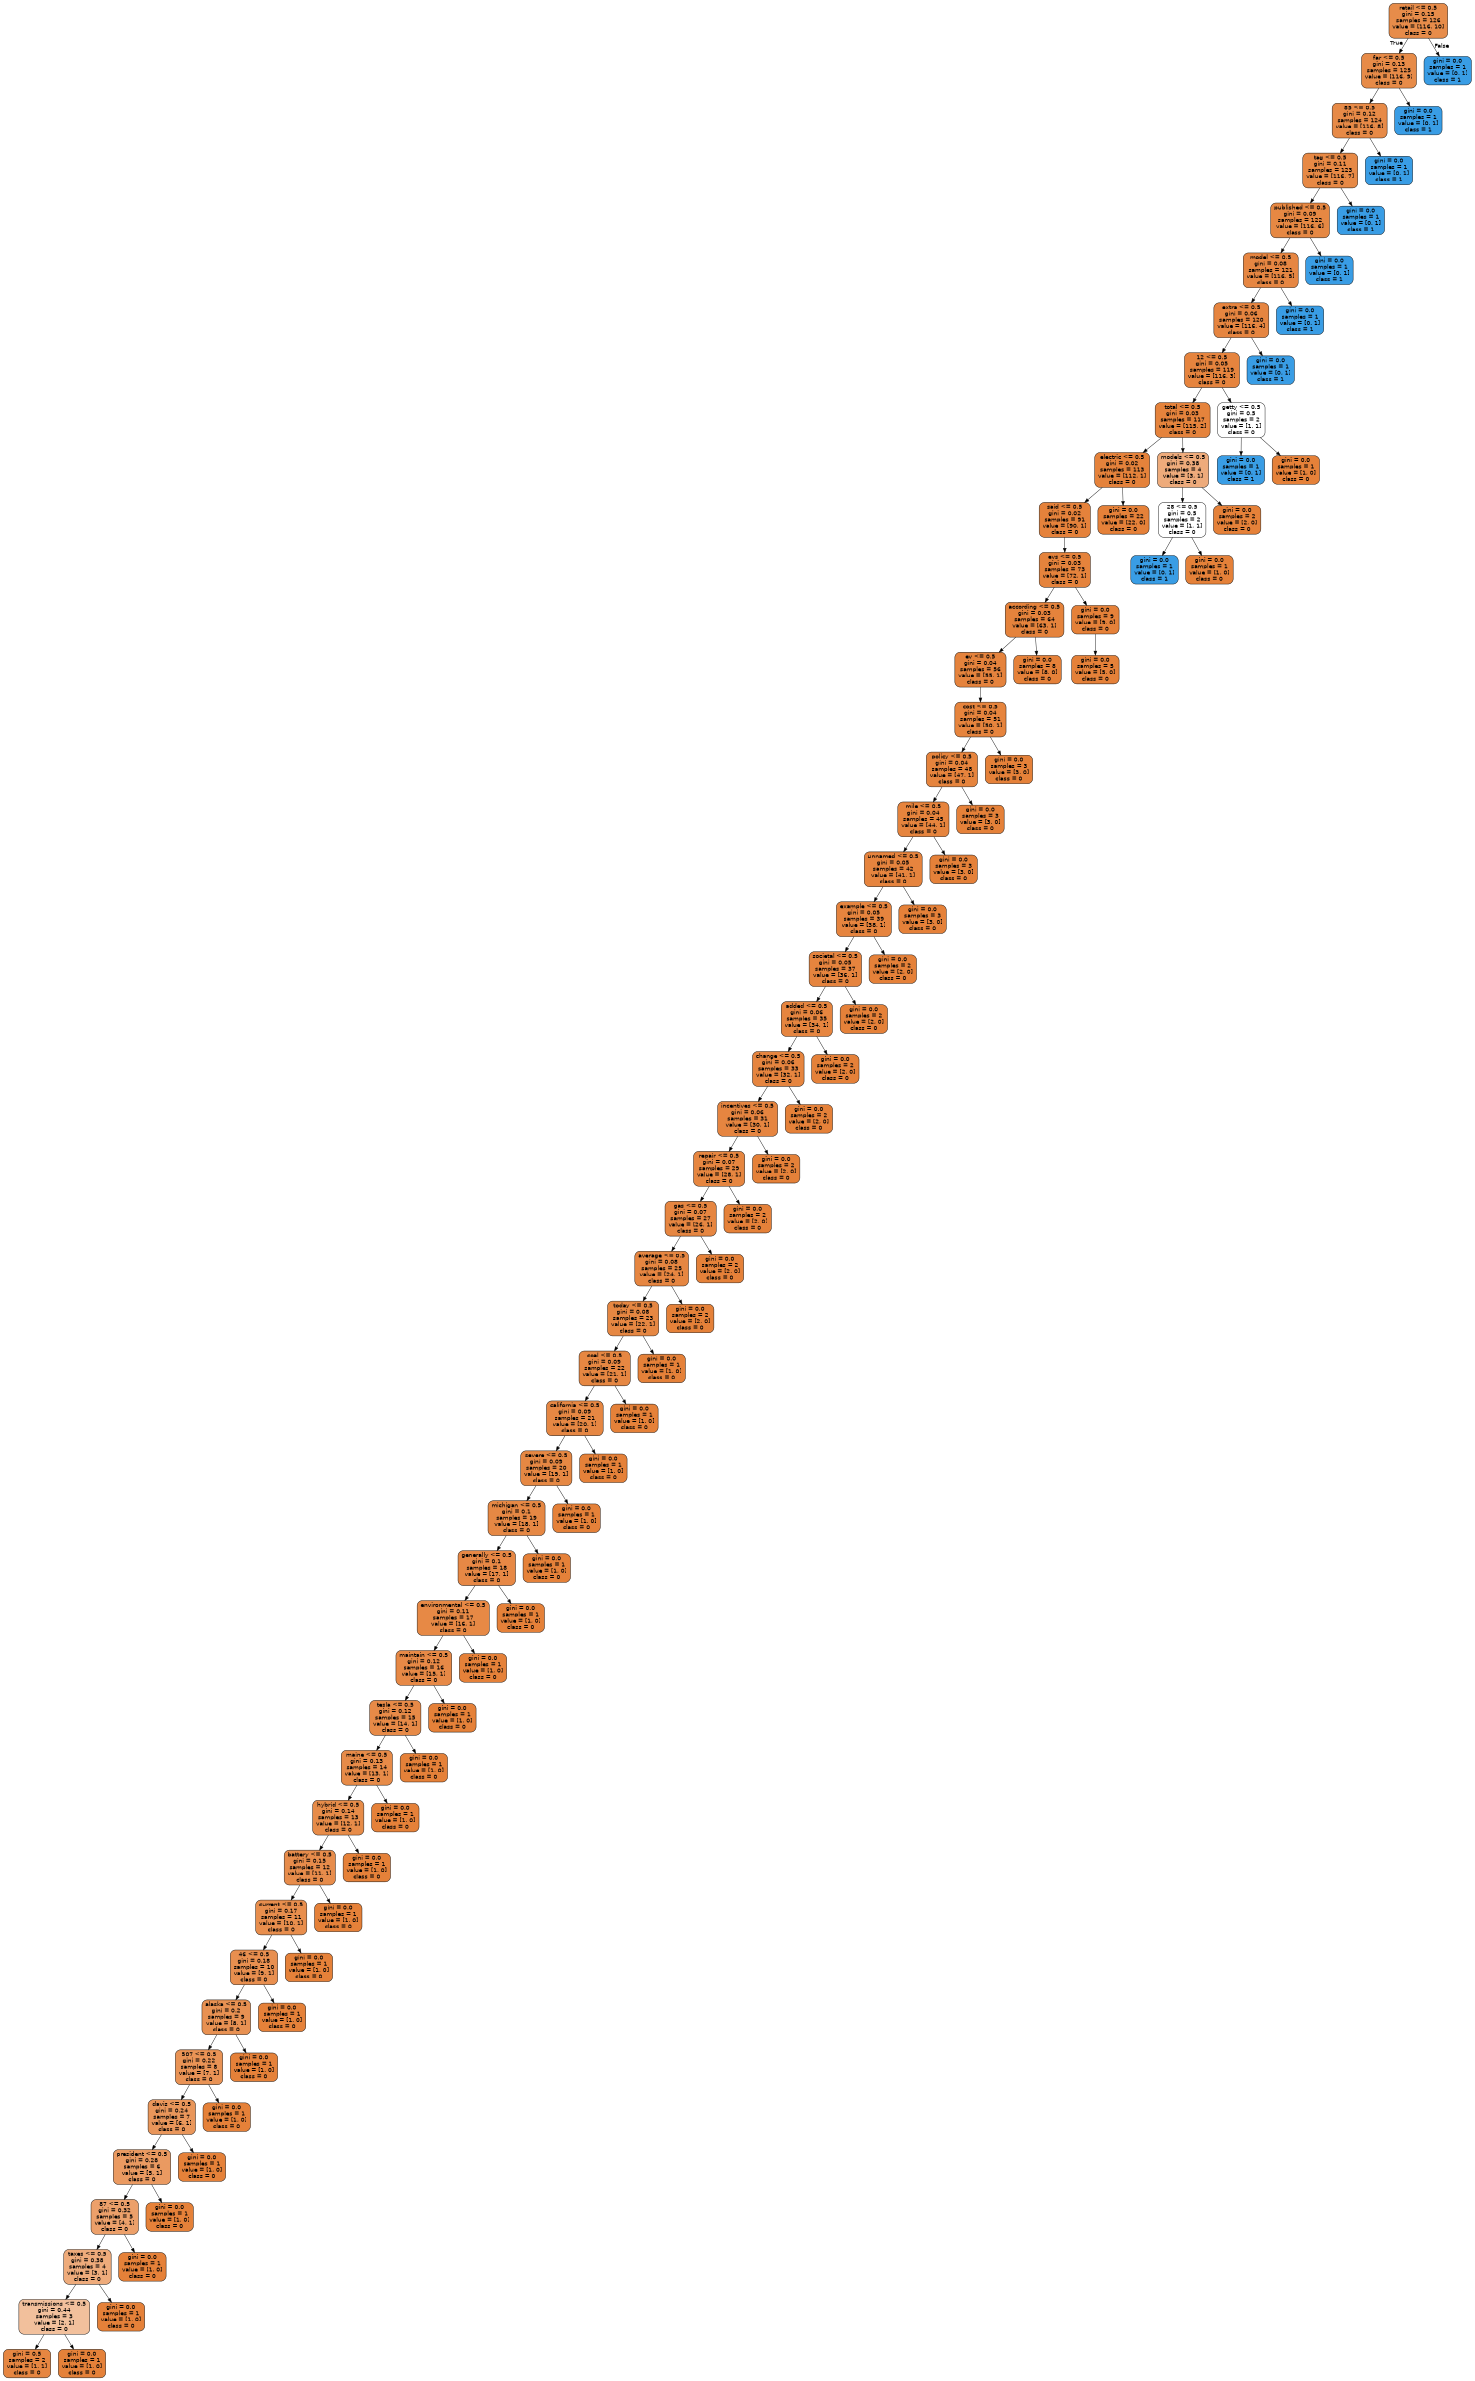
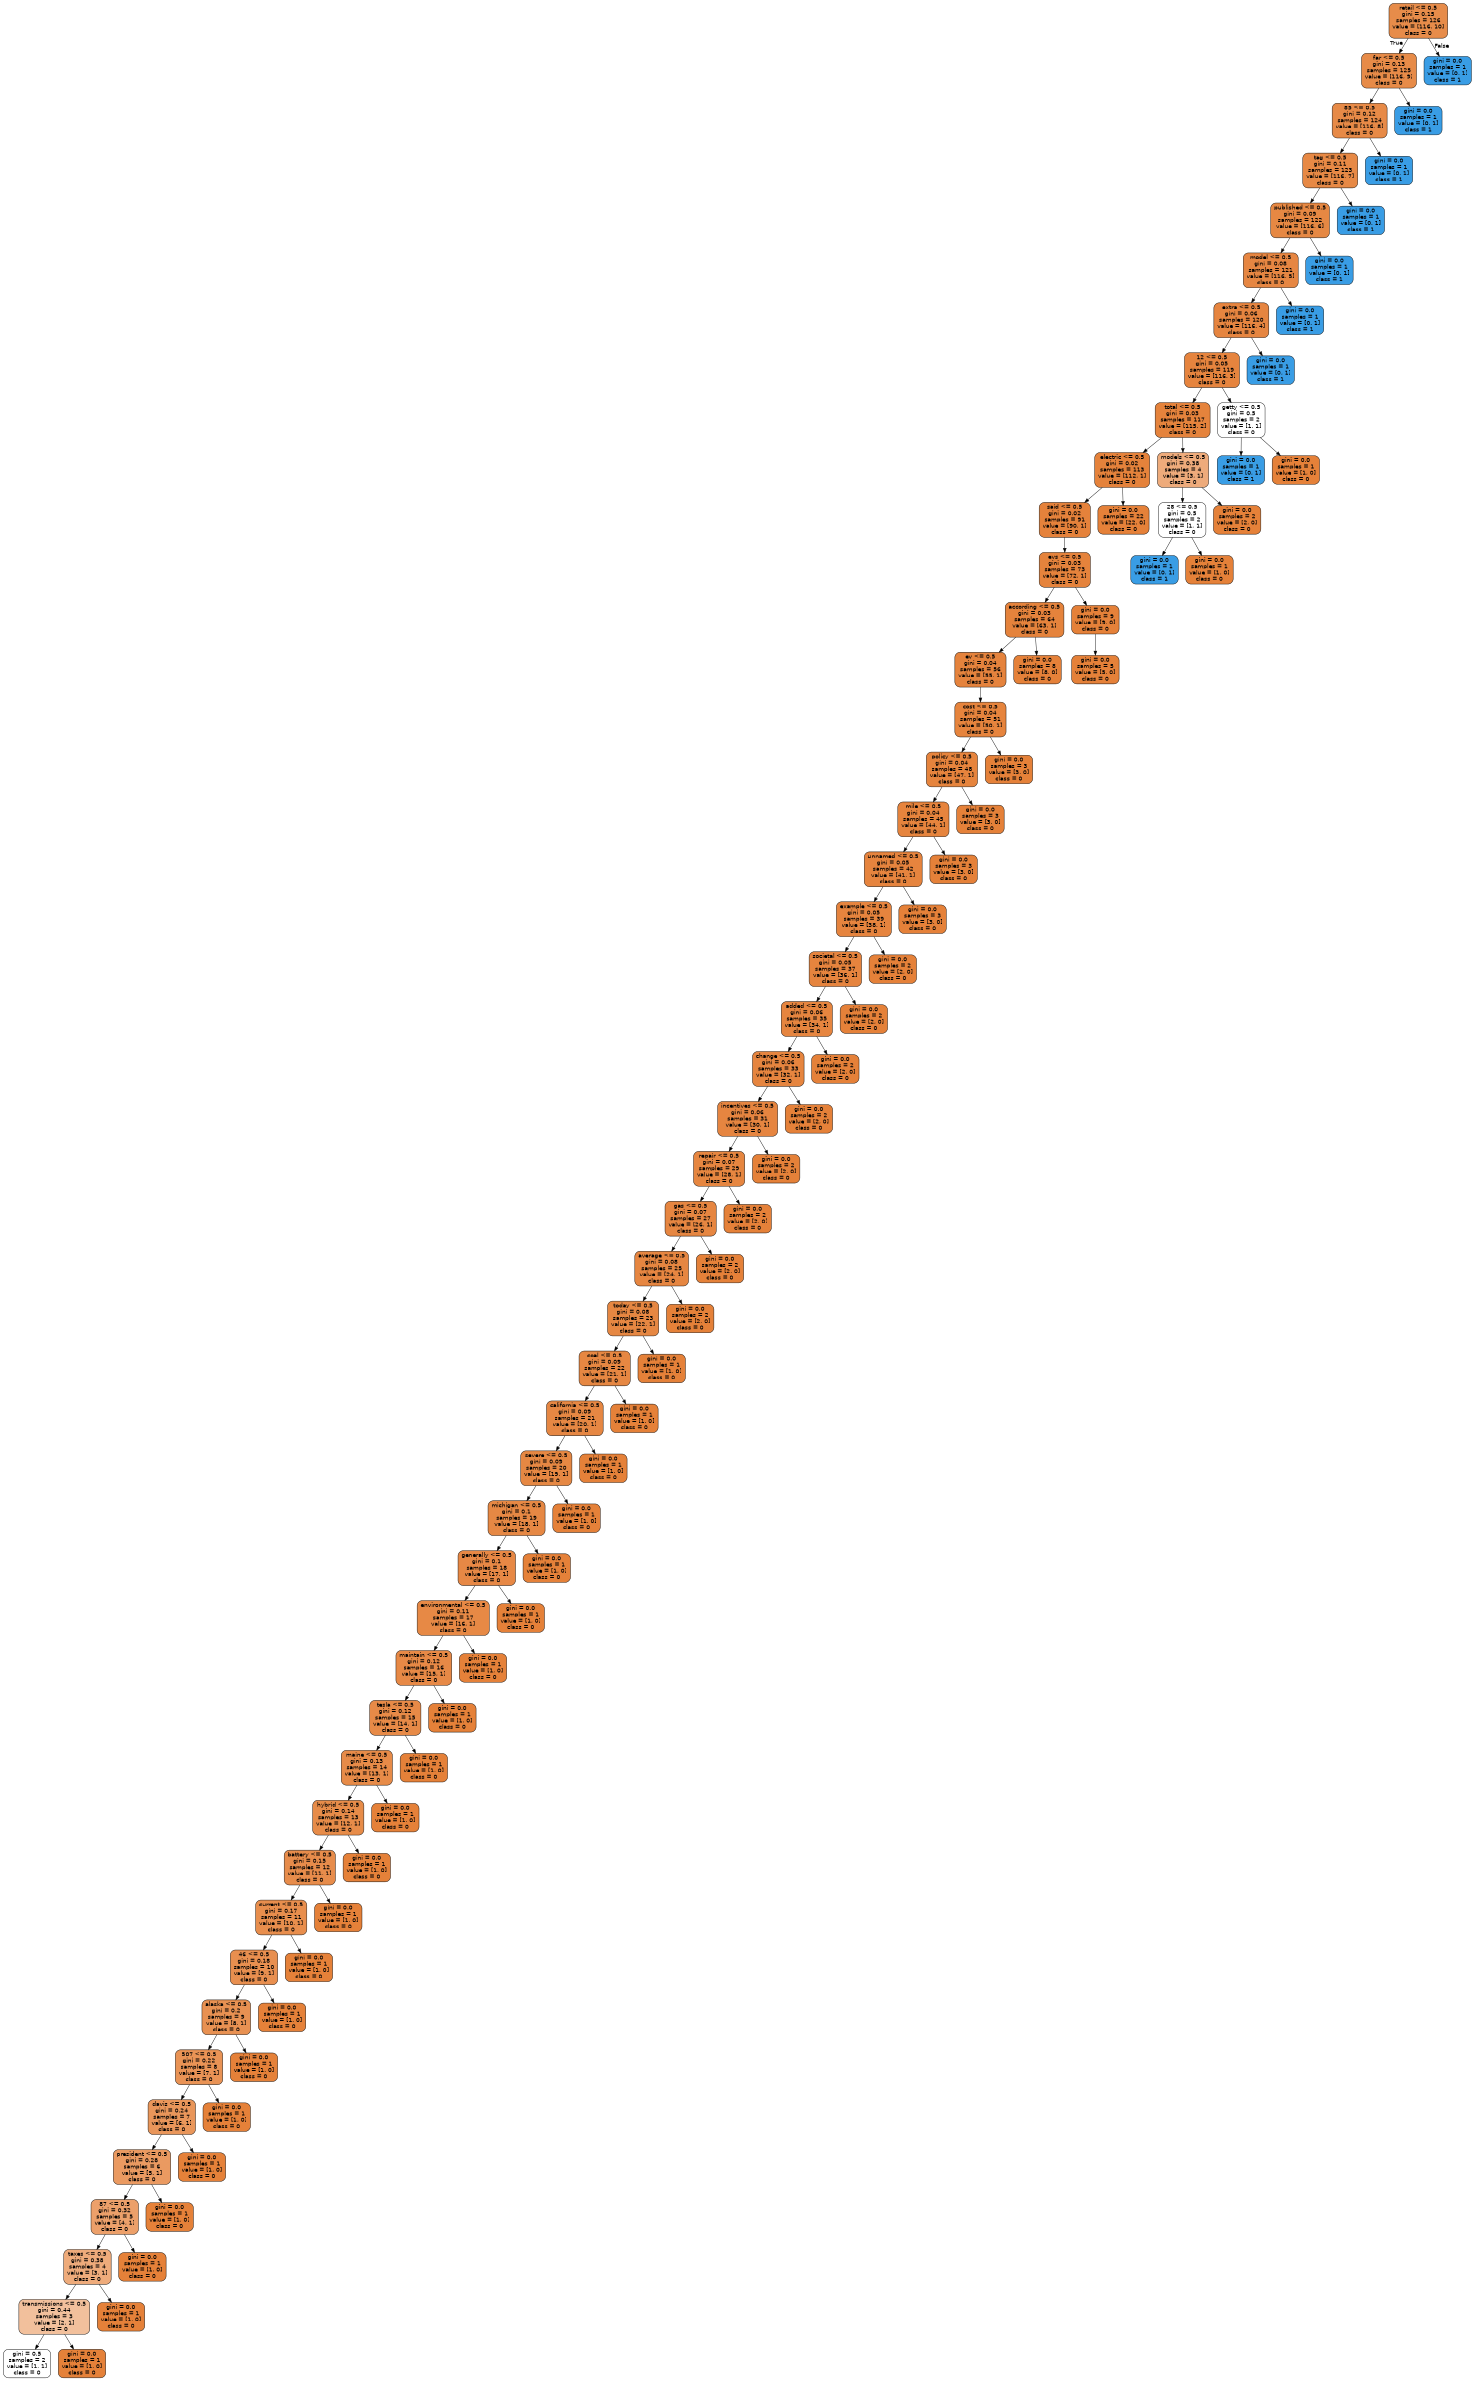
node "gini = 0.5 samples = 2 value = [1, 1] class = 0": fillcolor #e68641 -> #ffffff
